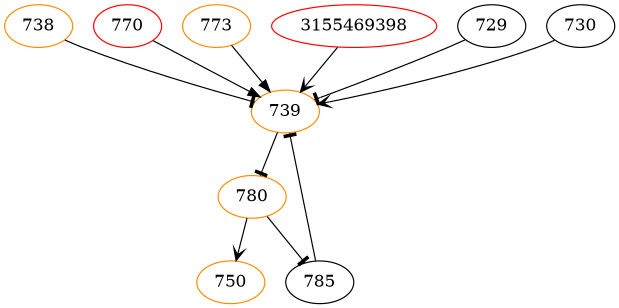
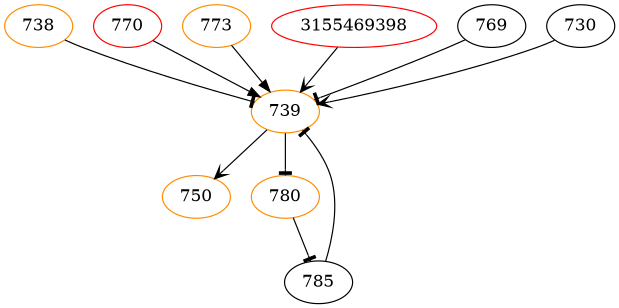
node "729": label "729" -> "769"
edge "780" -> "750": now "739" -> "750"
